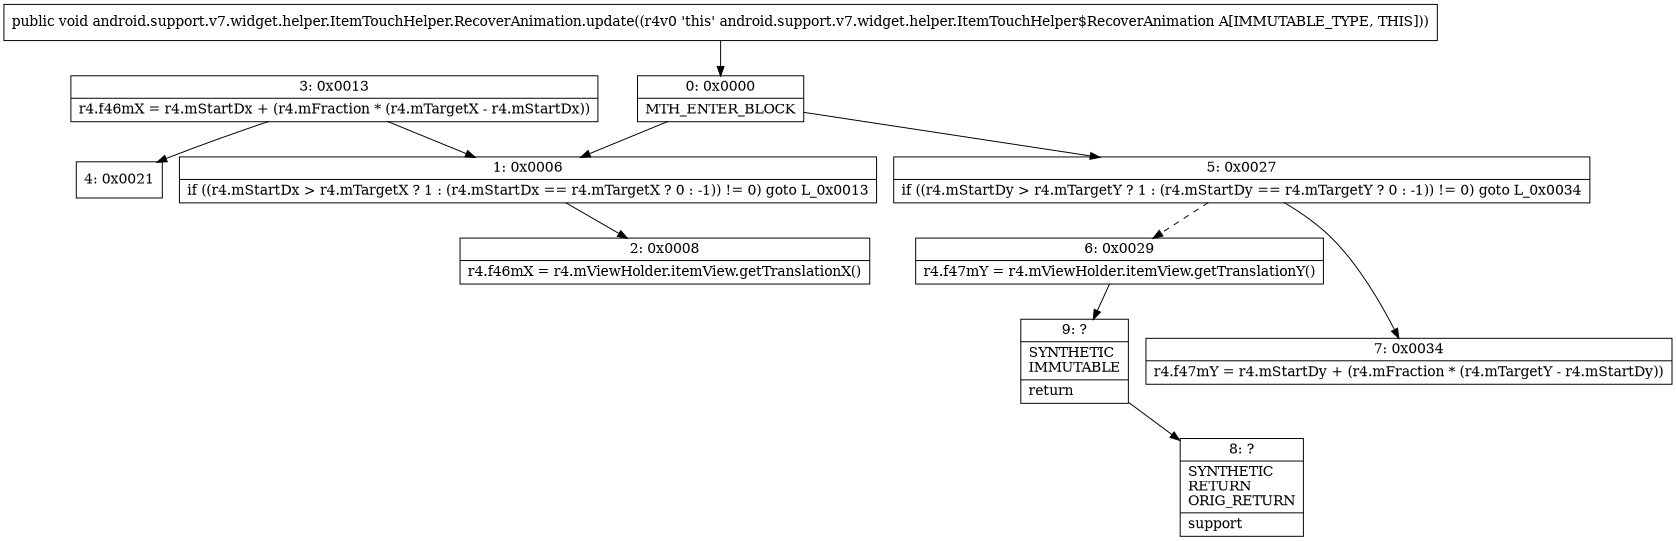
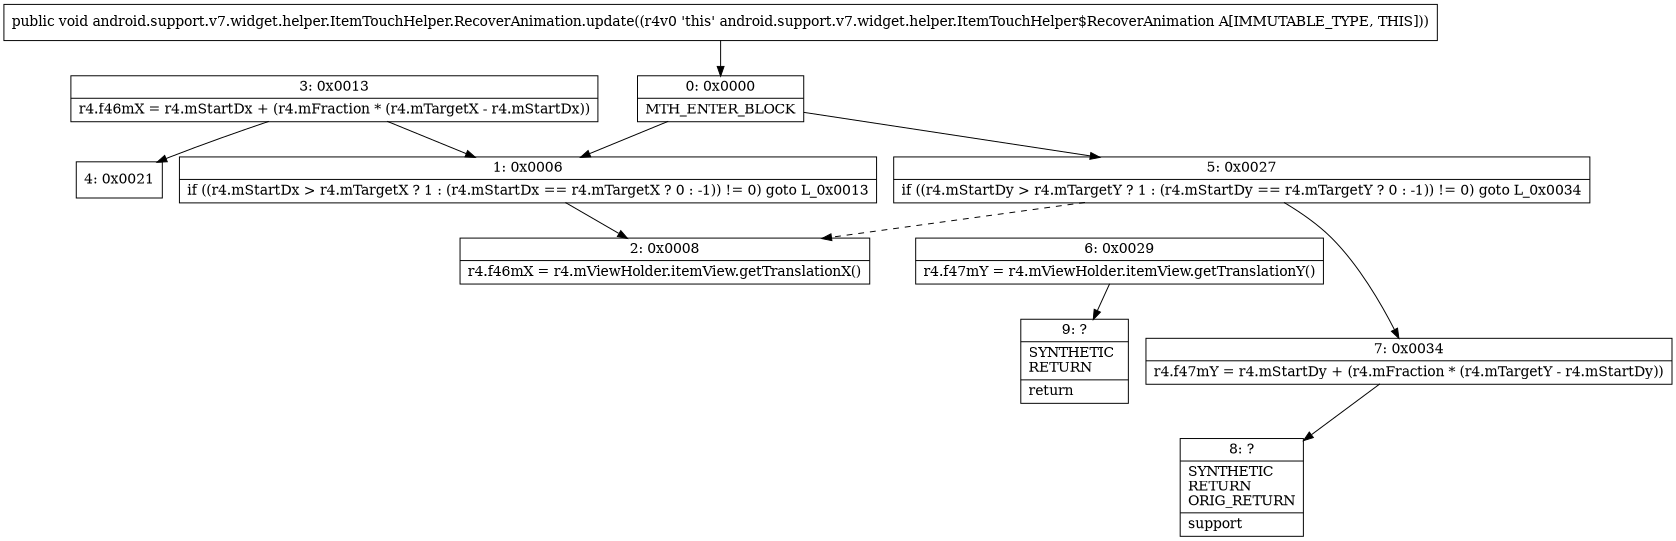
edge "5: 0x0027" -> "6: 0x0029": now "5: 0x0027" -> "2: 0x0008"
node "9: ?": text "IMMUTABLE" -> "RETURN"
edge "9: ?" -> "8: ?": now "7: 0x0034" -> "8: ?"
